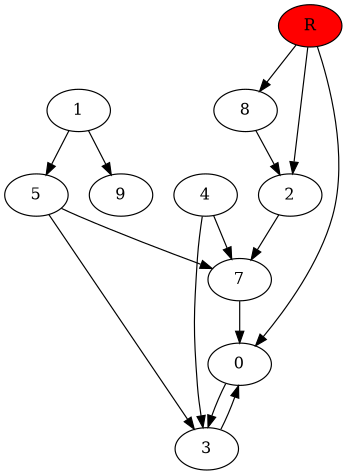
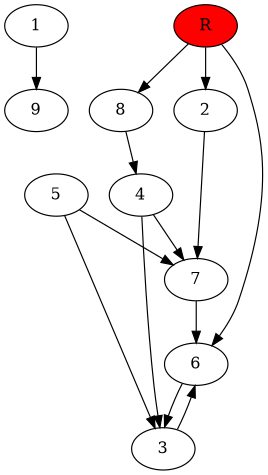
edge "1" -> "5": removed
edge "8" -> "2": now "8" -> "4"
node "0": label "0" -> "6"
